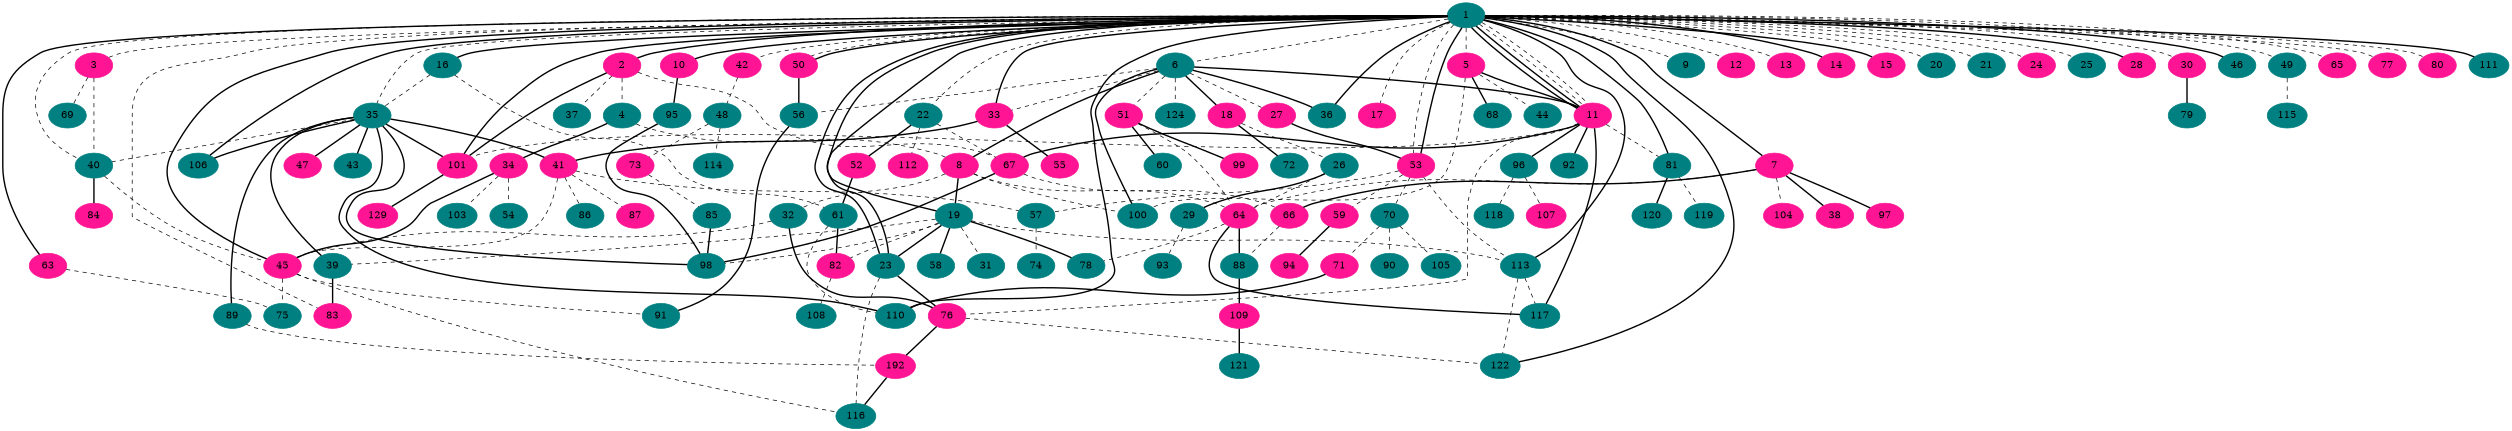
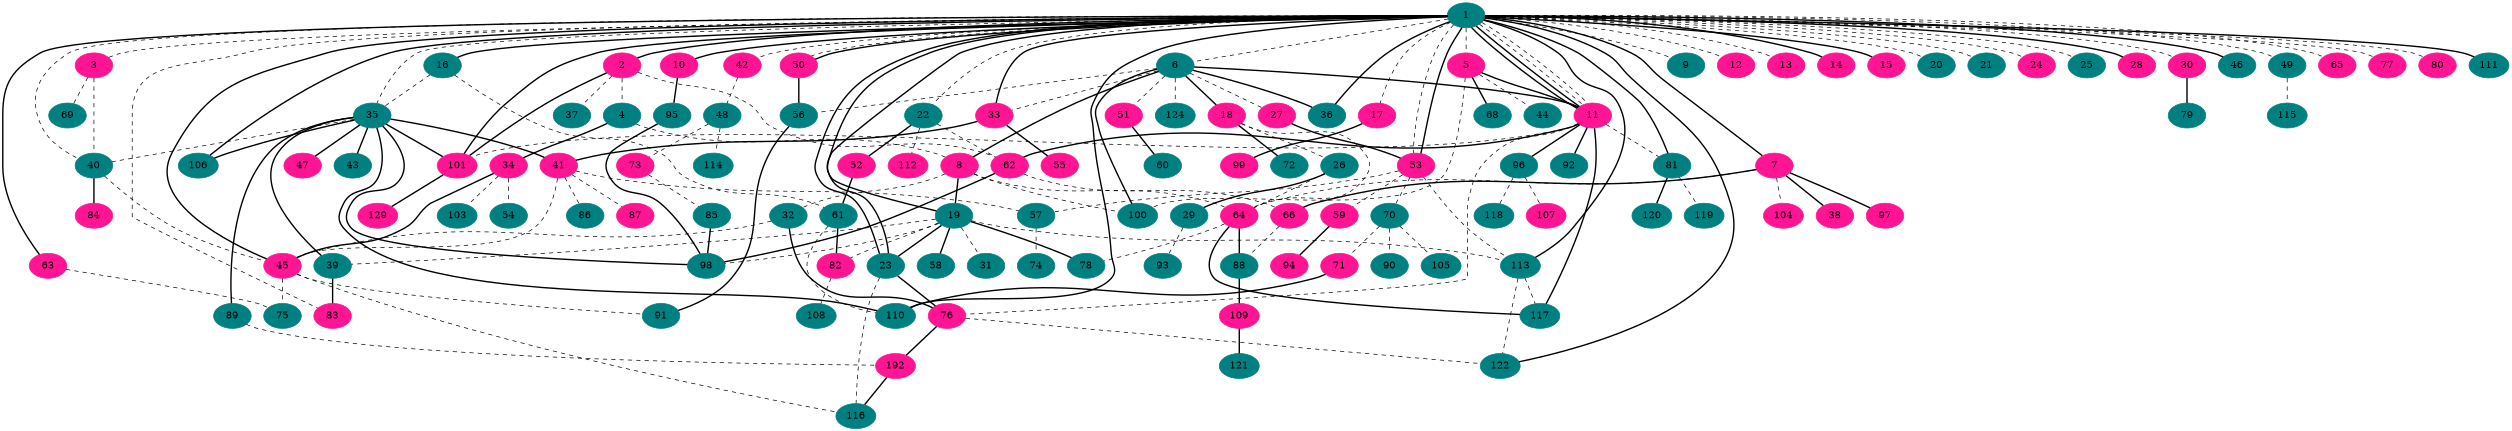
edge "51" -- "99": now "17" -- "99"
edge "51" -- "64": now "18" -- "64"
node "67": label "67" -> "62"
